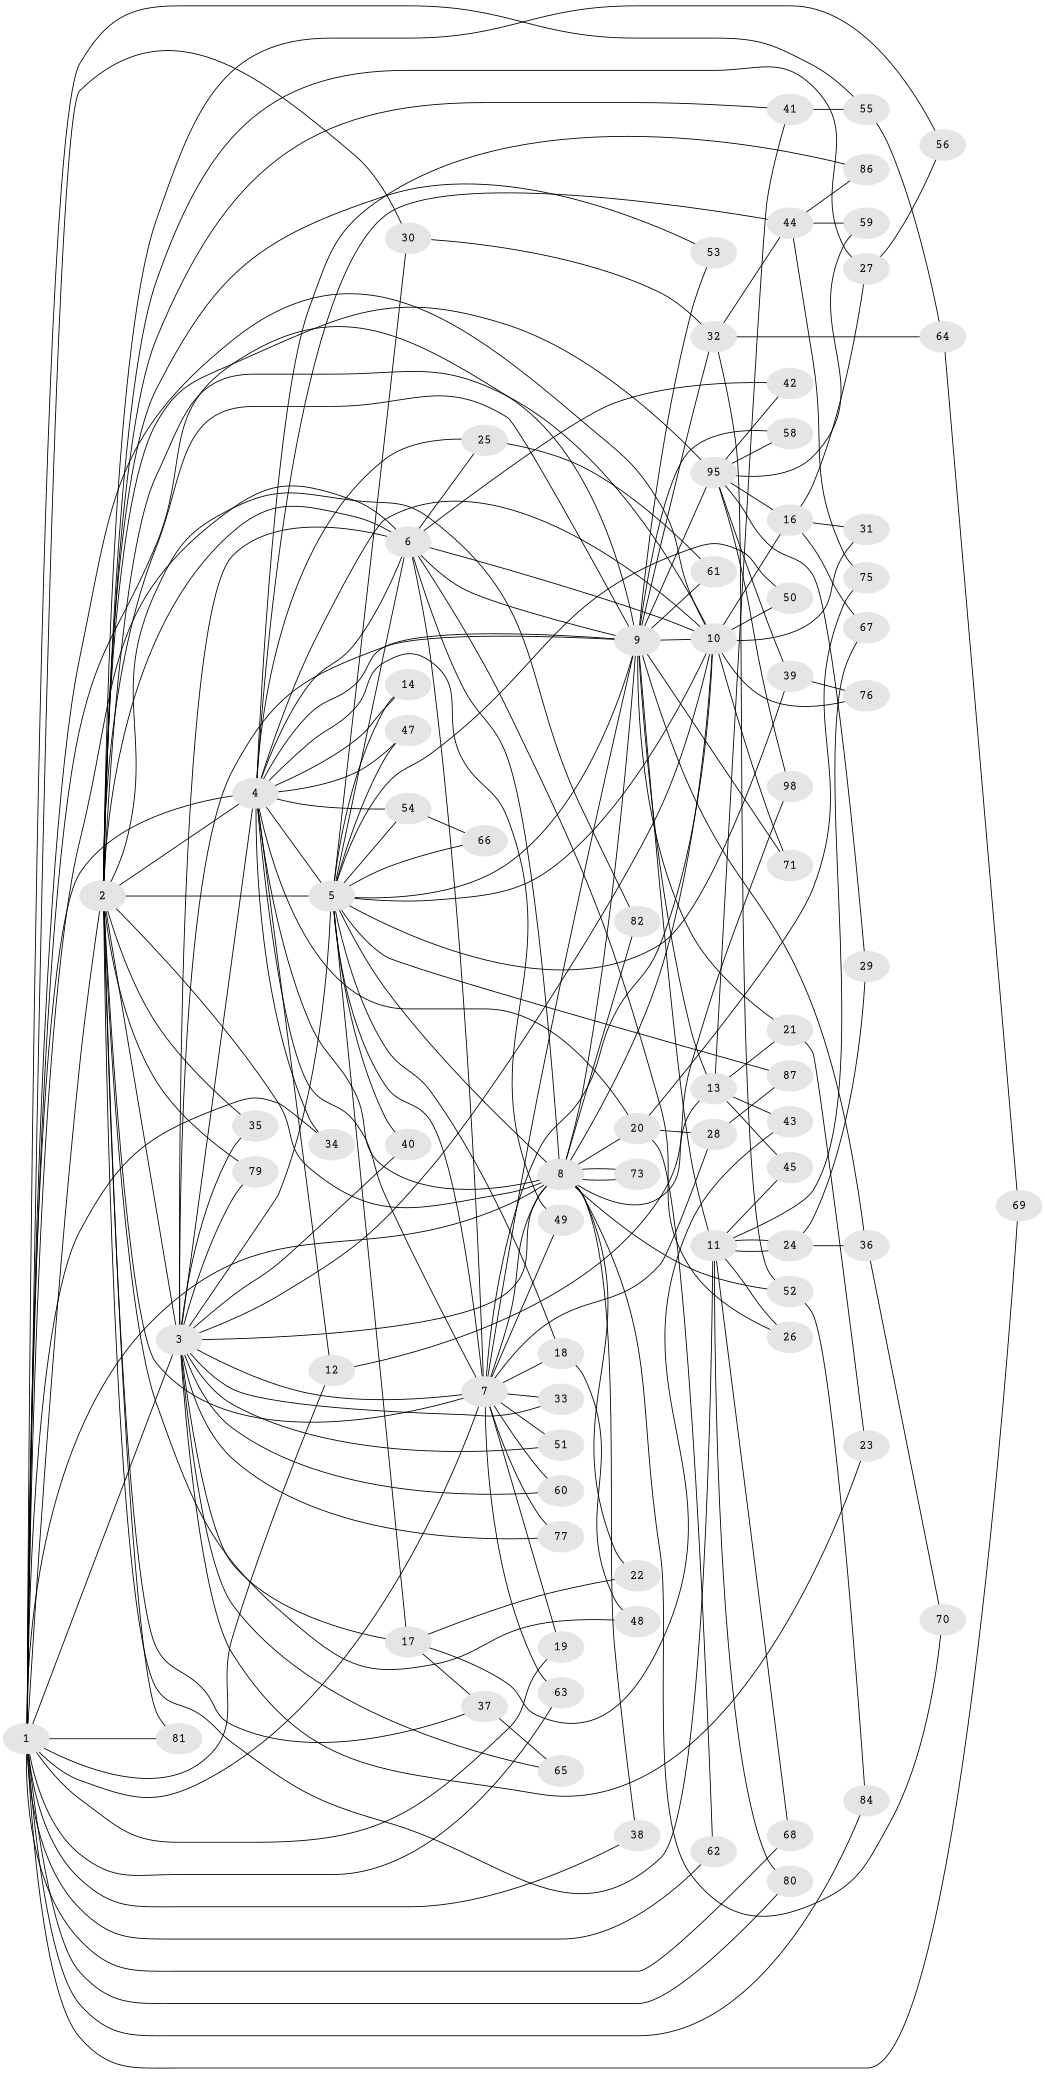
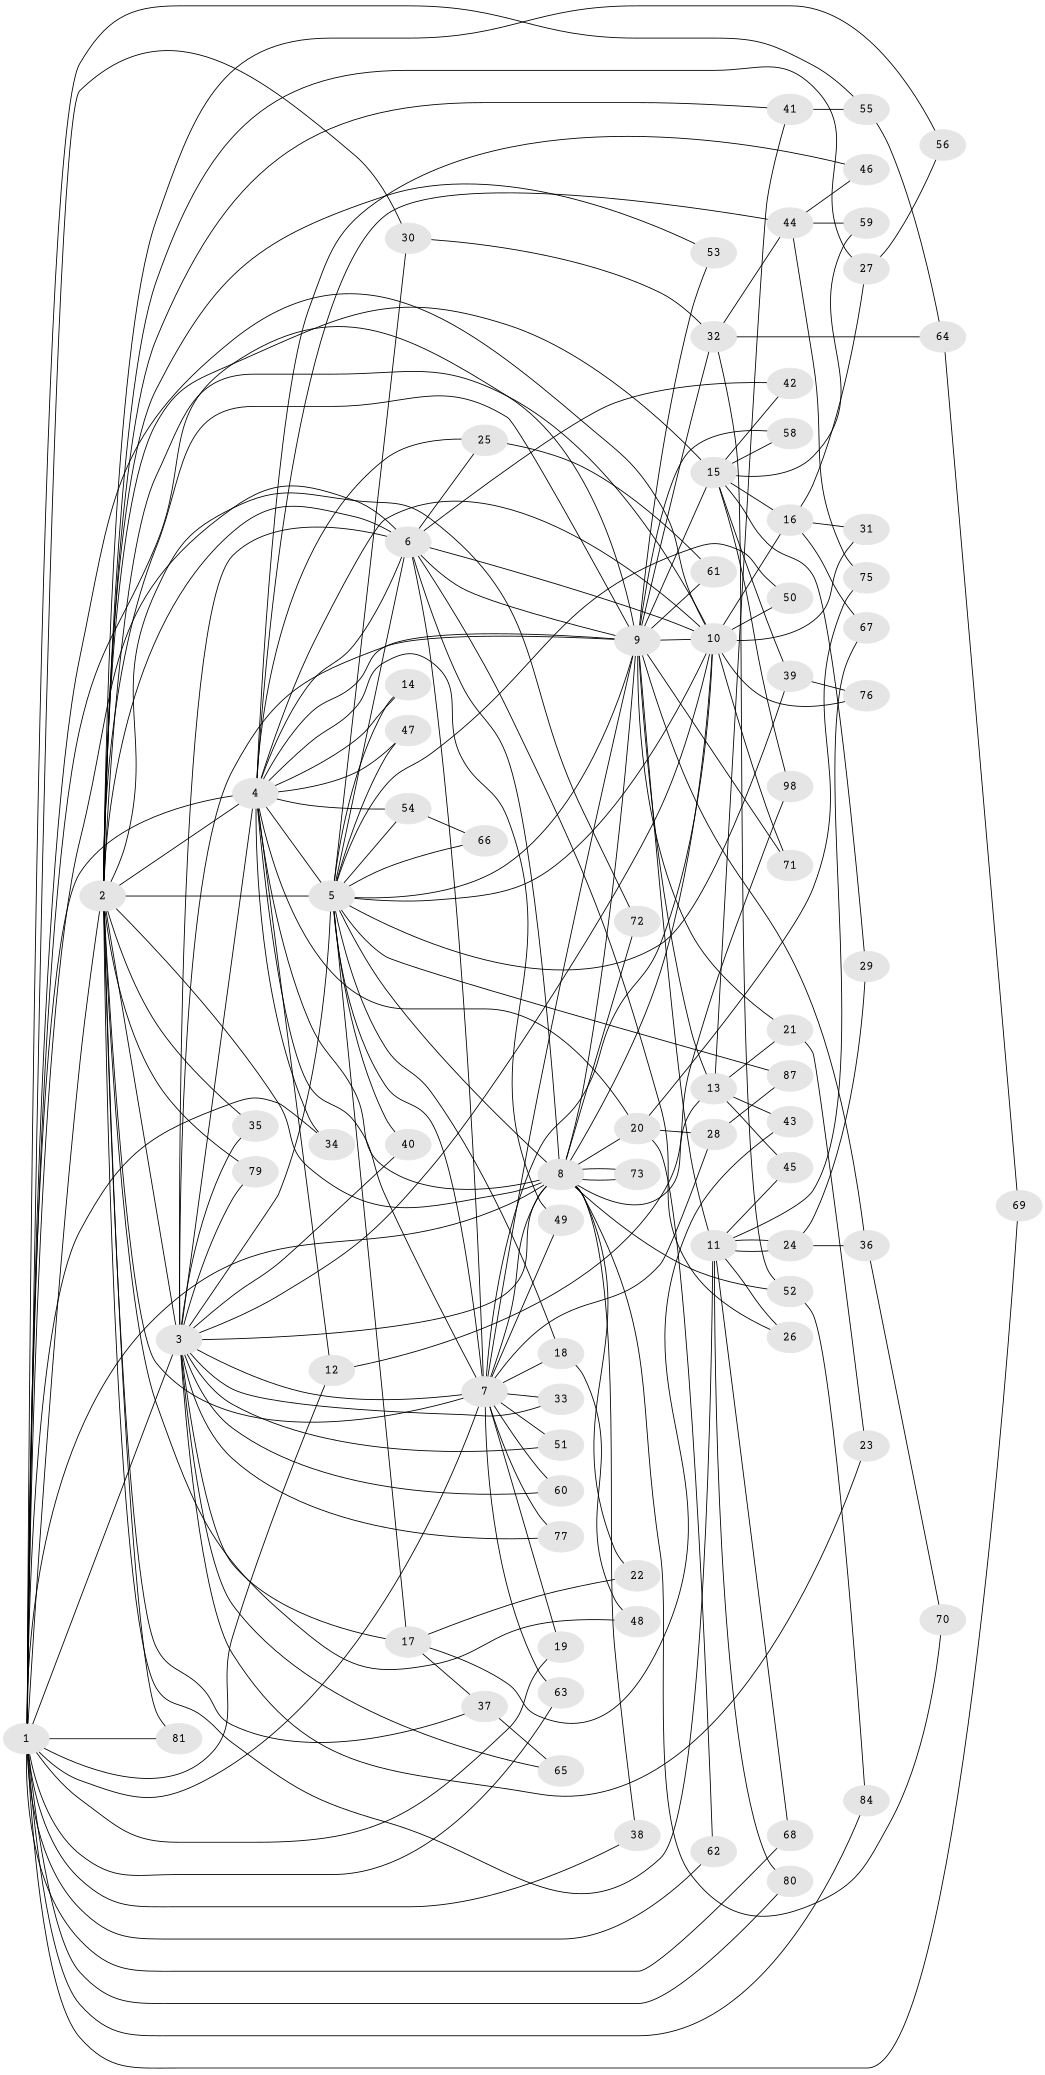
node "86": label "86" -> "46"
node "95": label "95" -> "15"
node "82": label "82" -> "72"
